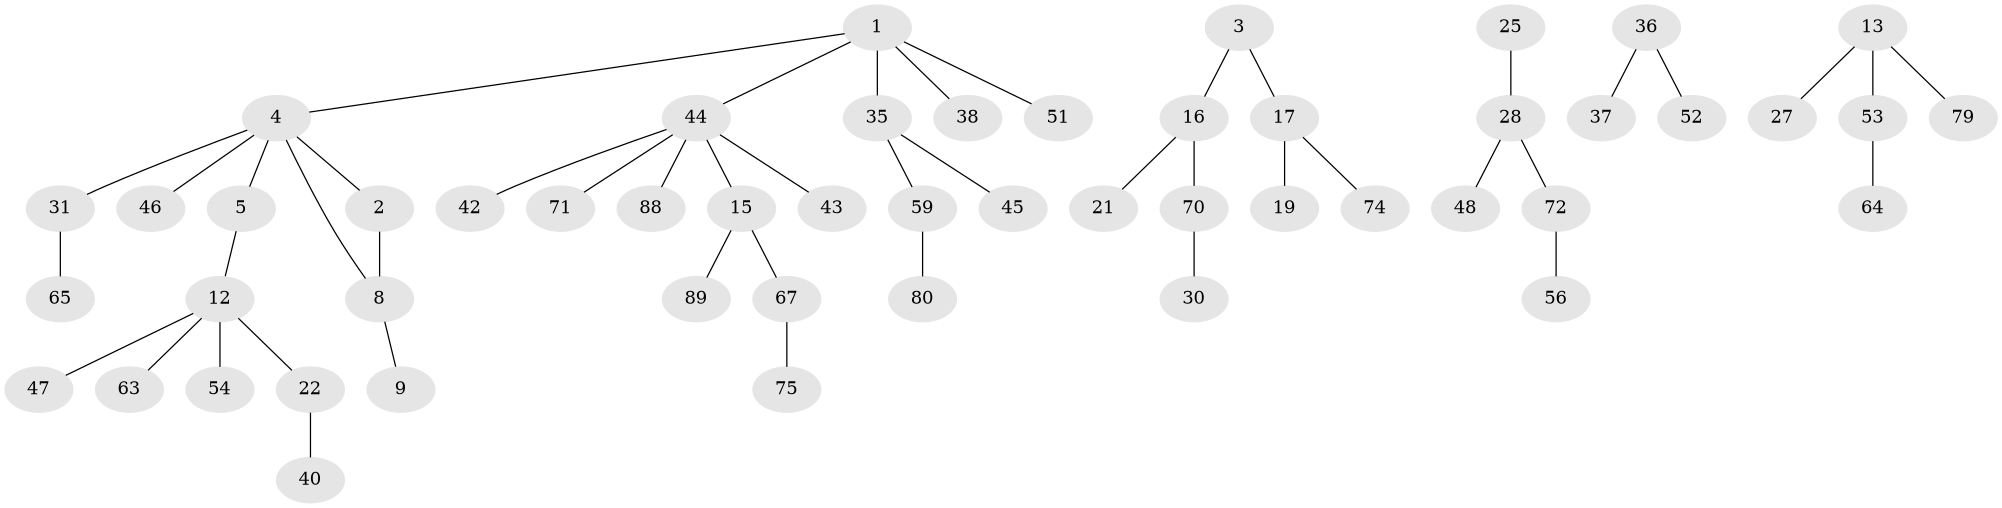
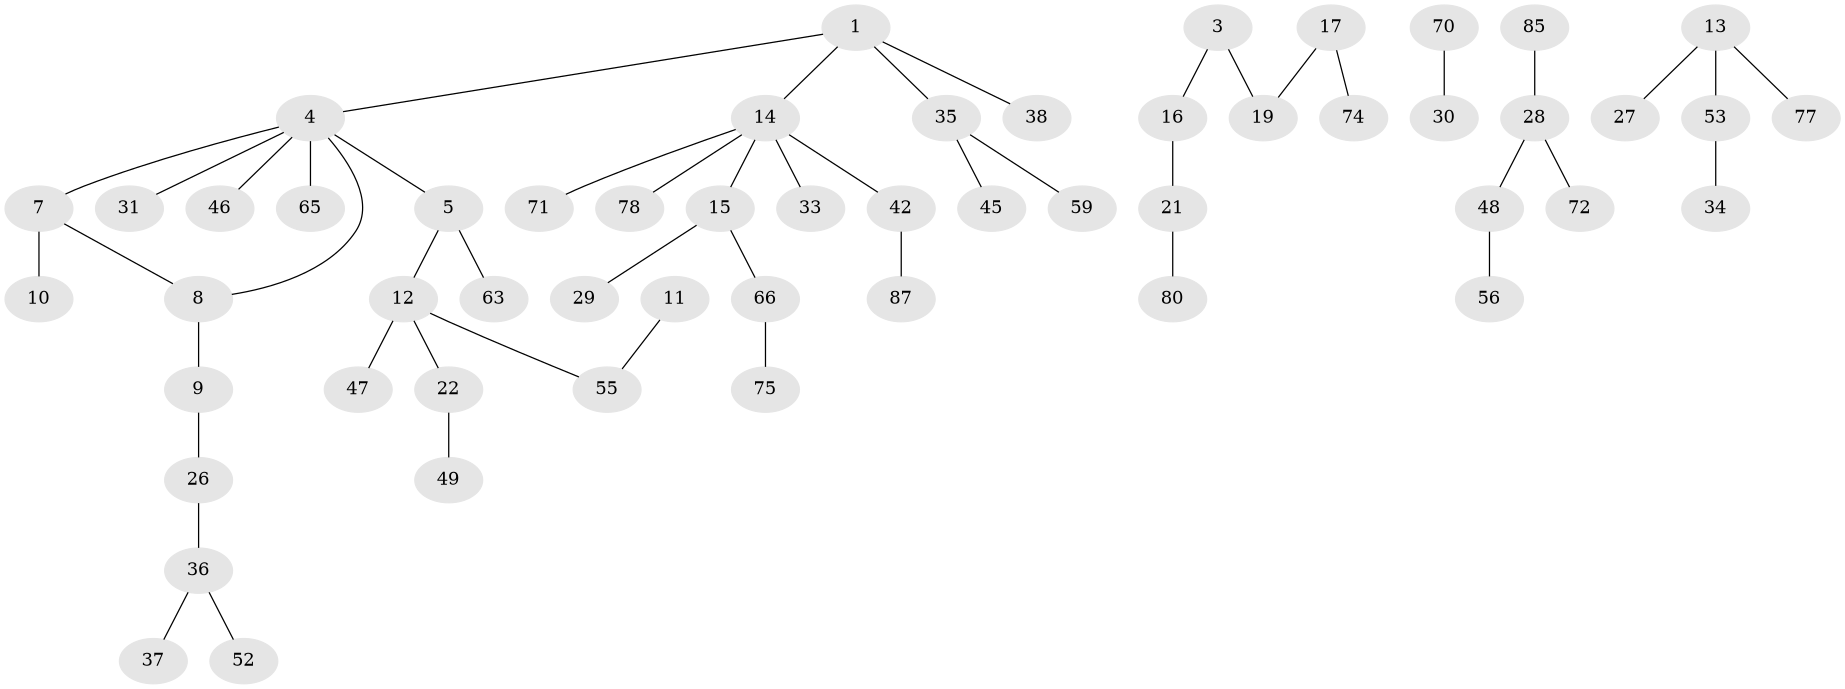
node "25": label "25" -> "85"
edge "3" -- "17": now "3" -- "19"
node "44": label "44" -> "14"
node "51": removed
node "79": label "79" -> "77"
edge "16" -- "70": removed
node "2": label "2" -> "7"
node "88": label "88" -> "78"
node "43": label "43" -> "33"
node "64": label "64" -> "34"
edge "31" -- "65": now "4" -- "65"
edge "59" -- "80": now "21" -- "80"
edge "72" -- "56": now "48" -- "56"
node "10": added
node "11": added
node "89": label "89" -> "29"
node "67": label "67" -> "66"
node "87": added
edge "12" -- "63": now "5" -- "63"
node "54": label "54" -> "55"
node "26": added
node "40": label "40" -> "49"
